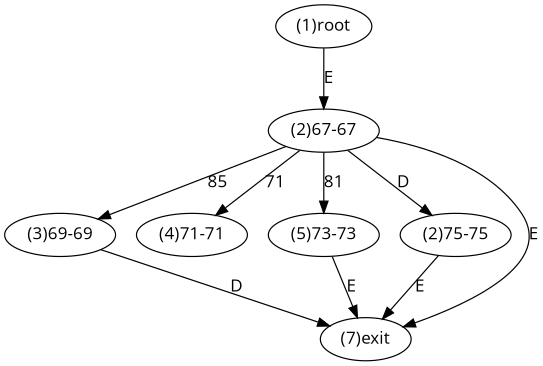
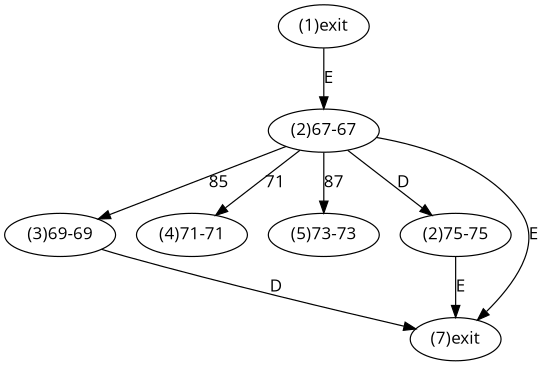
node "(1)root": label "(1)root" -> "(1)exit"
edge "(2)67-67" -> "(5)73-73": label "81" -> "87"
edge "(5)73-73" -> "(7)exit": removed, label "E"
